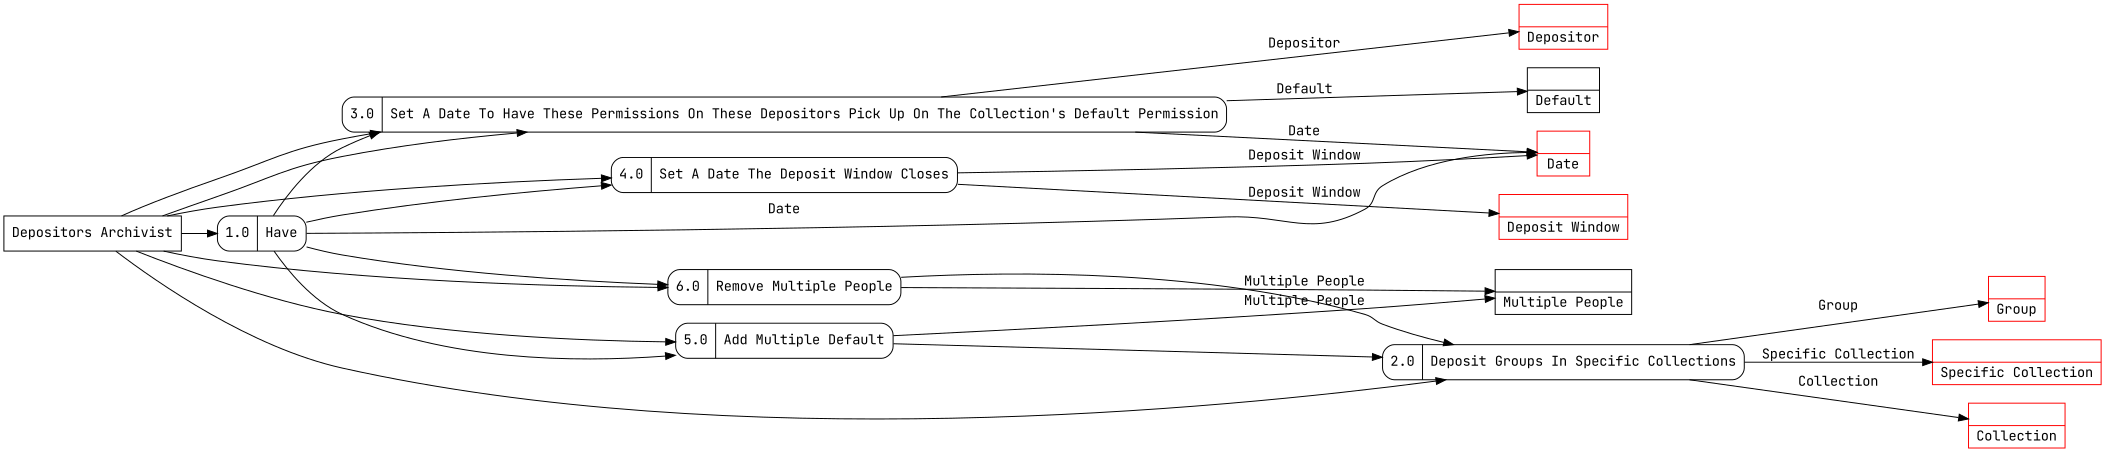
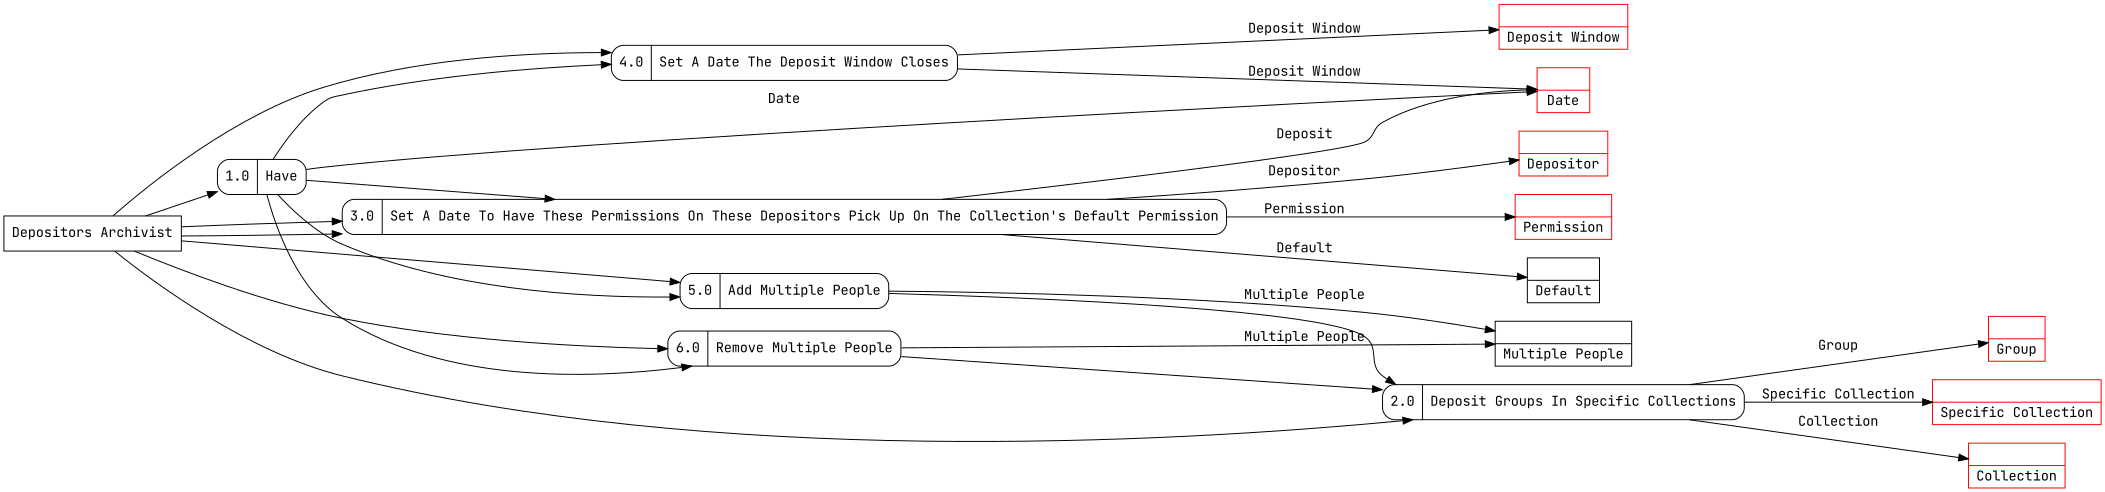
edge "3.0" -> "Date": label "Date" -> "Deposit"
node "Permission": added
node "5.0": text "Add Multiple Default" -> "Add Multiple People"
